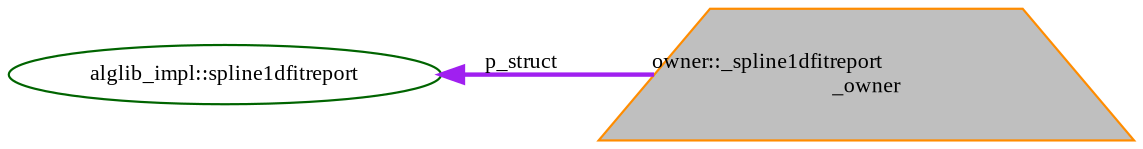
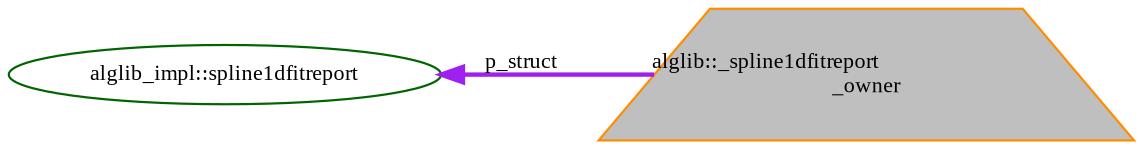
node "owner::_spline1dfitreport _owner": label "owner::_spline1dfitreport _owner" -> "alglib::_spline1dfitreport _owner"
